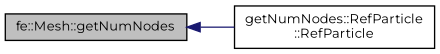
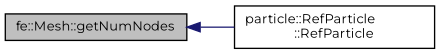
node "getNumNodes::RefParticle ::RefParticle": label "getNumNodes::RefParticle ::RefParticle" -> "particle::RefParticle ::RefParticle"
